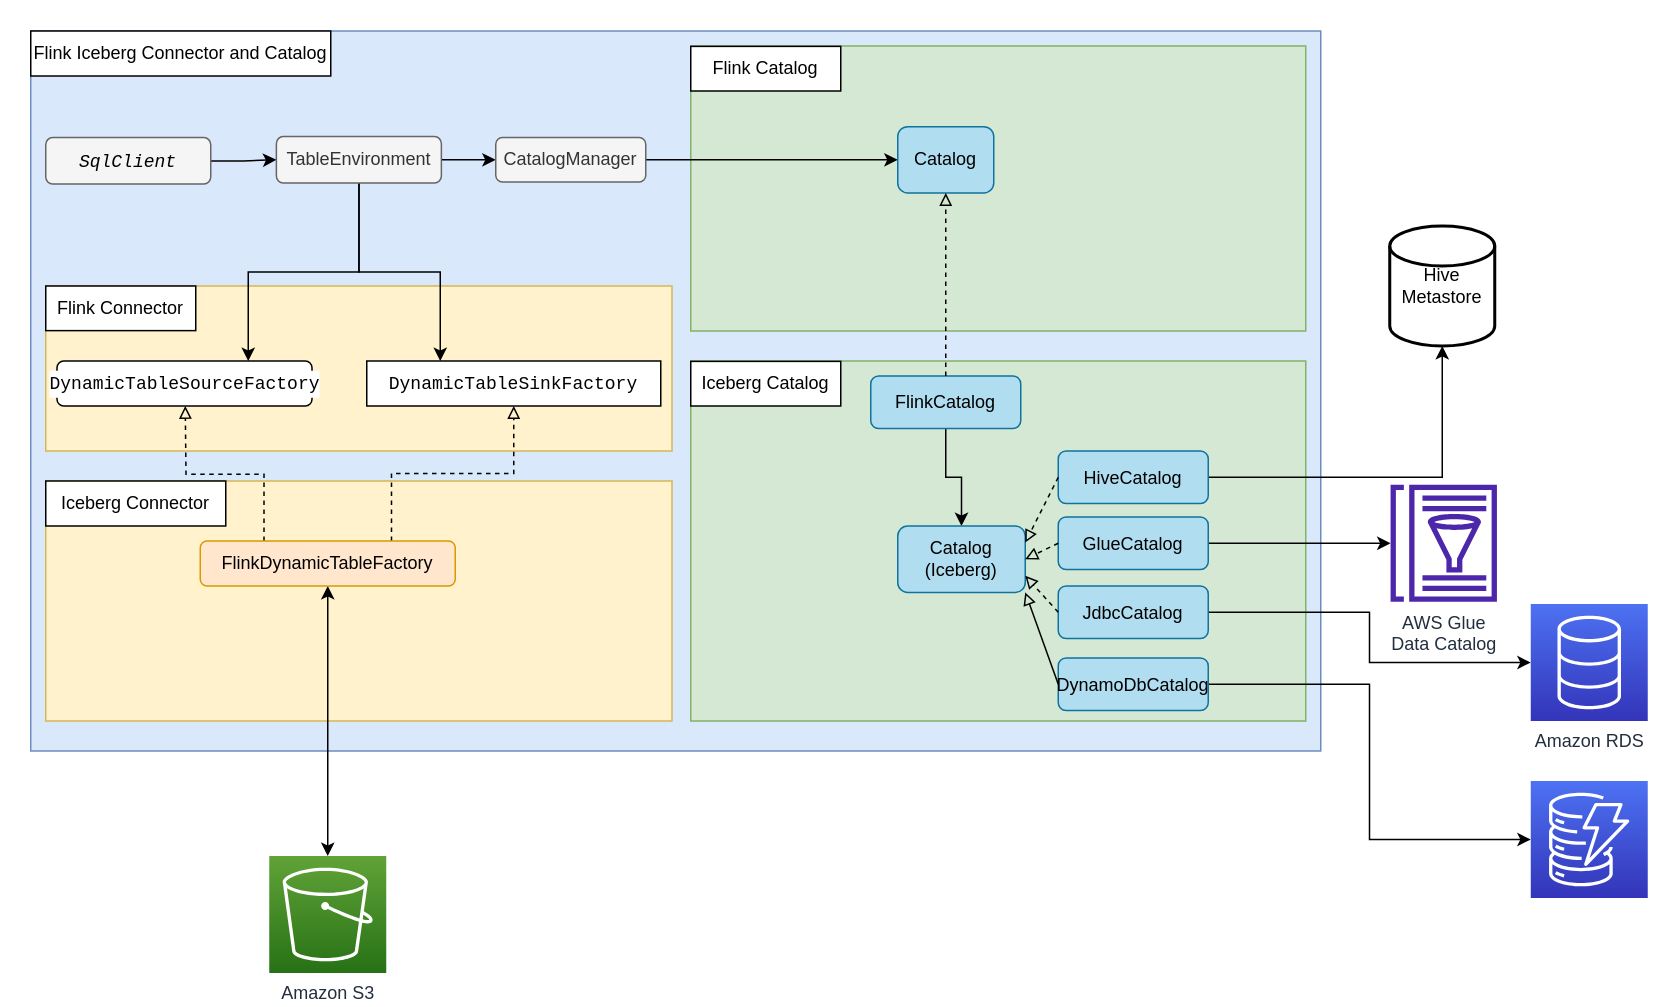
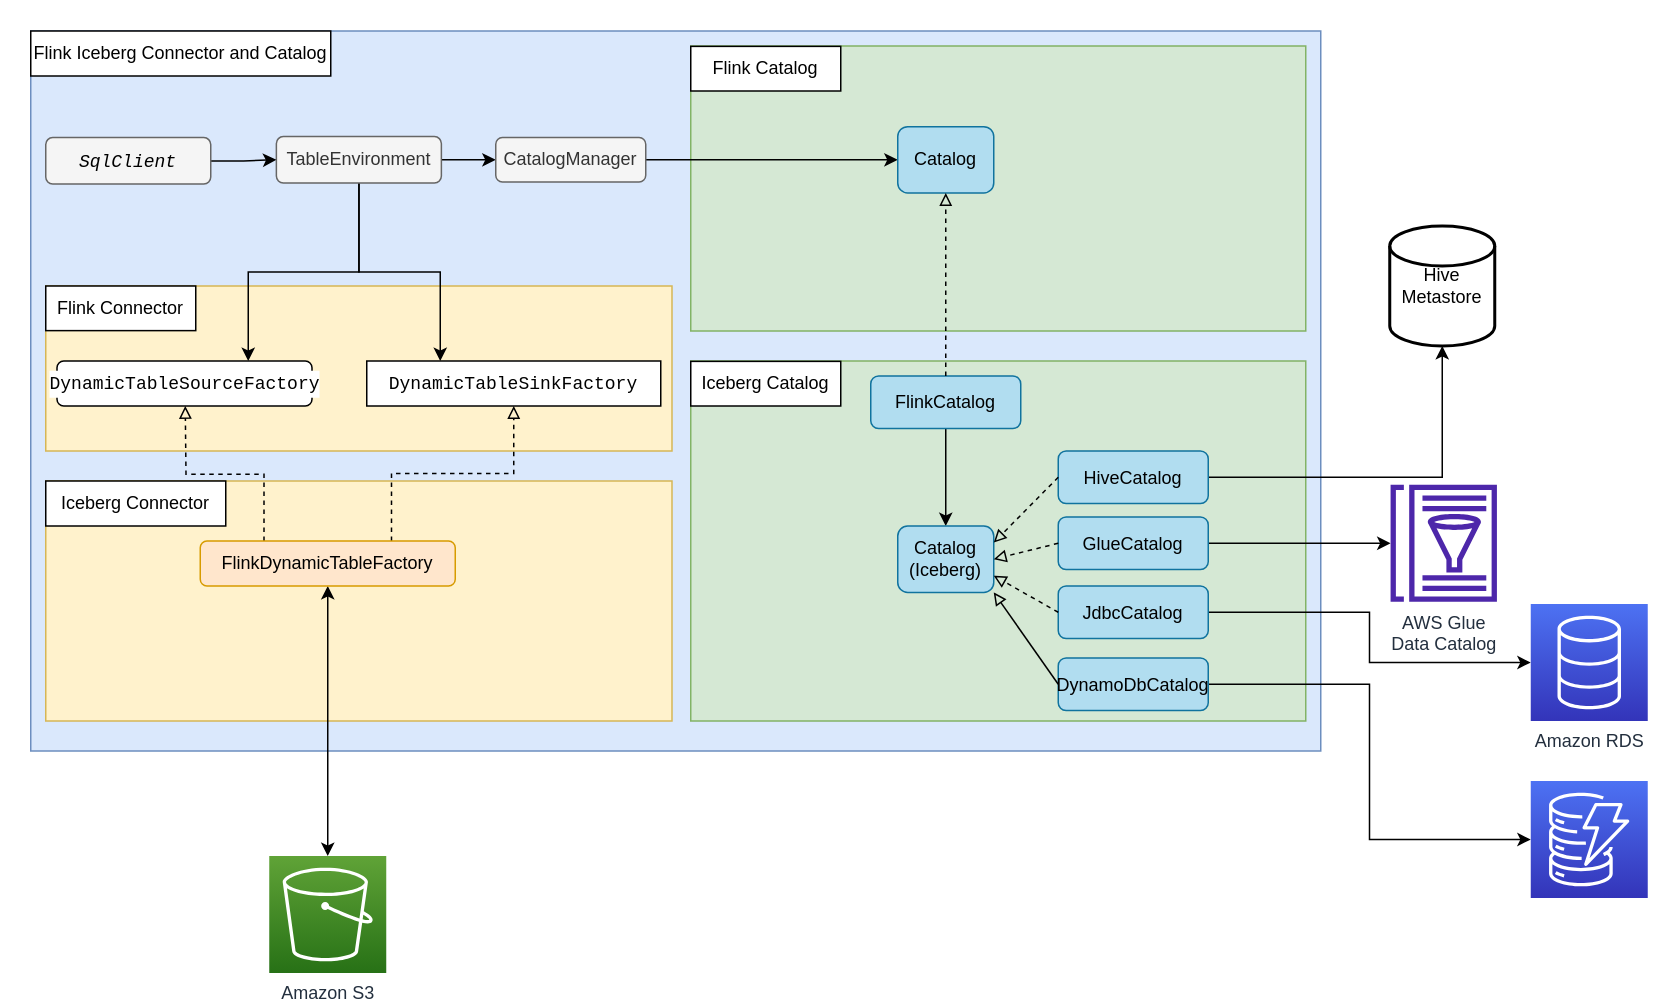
node "Catalog (Iceberg)": size 128x66 -> 96x66
